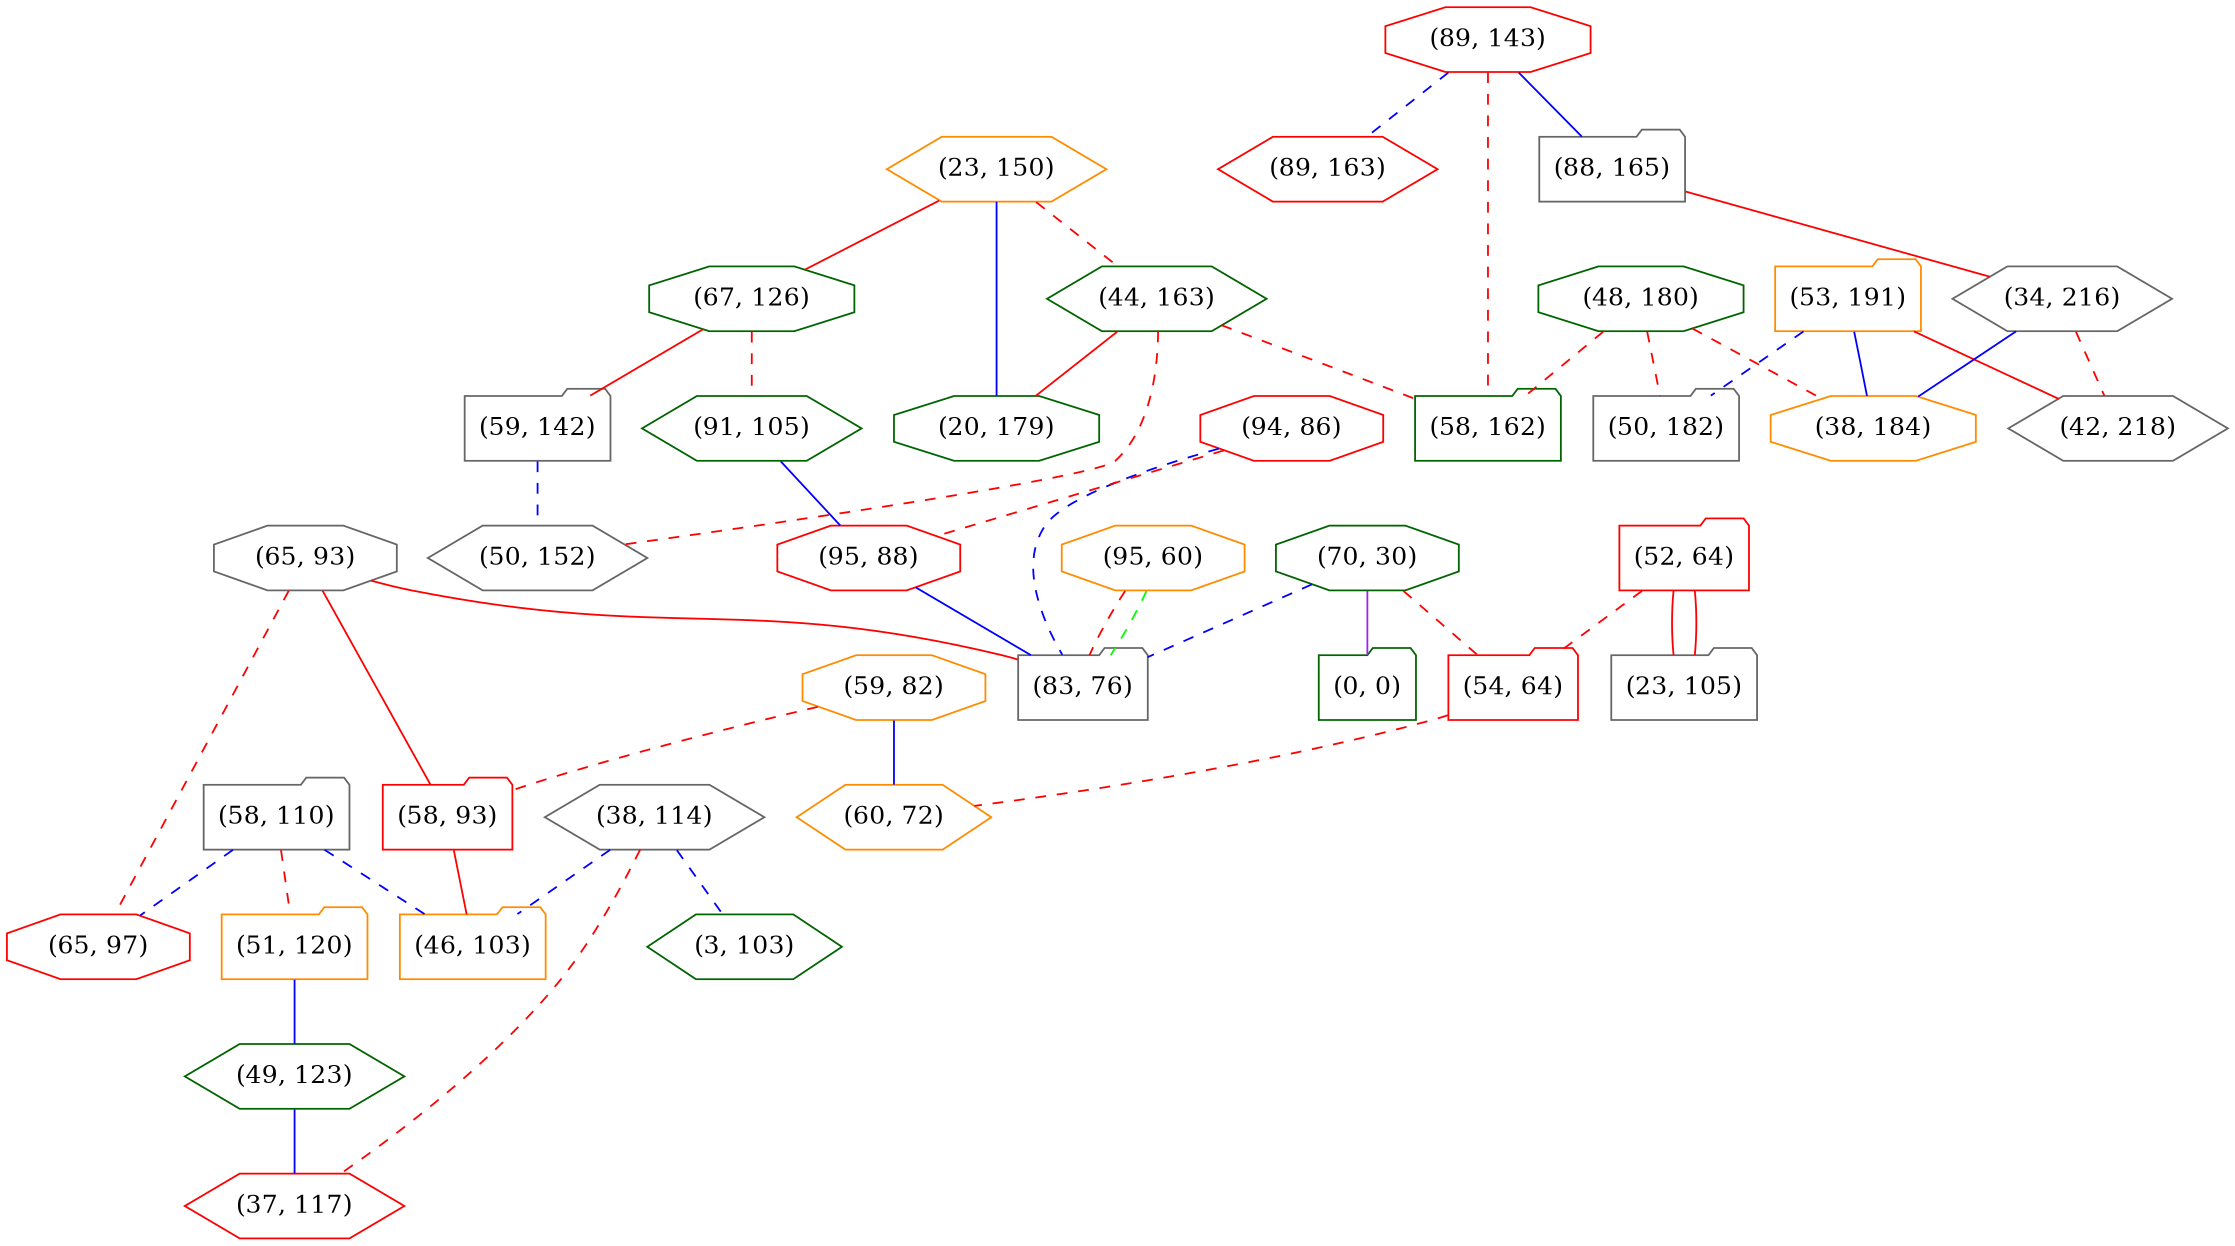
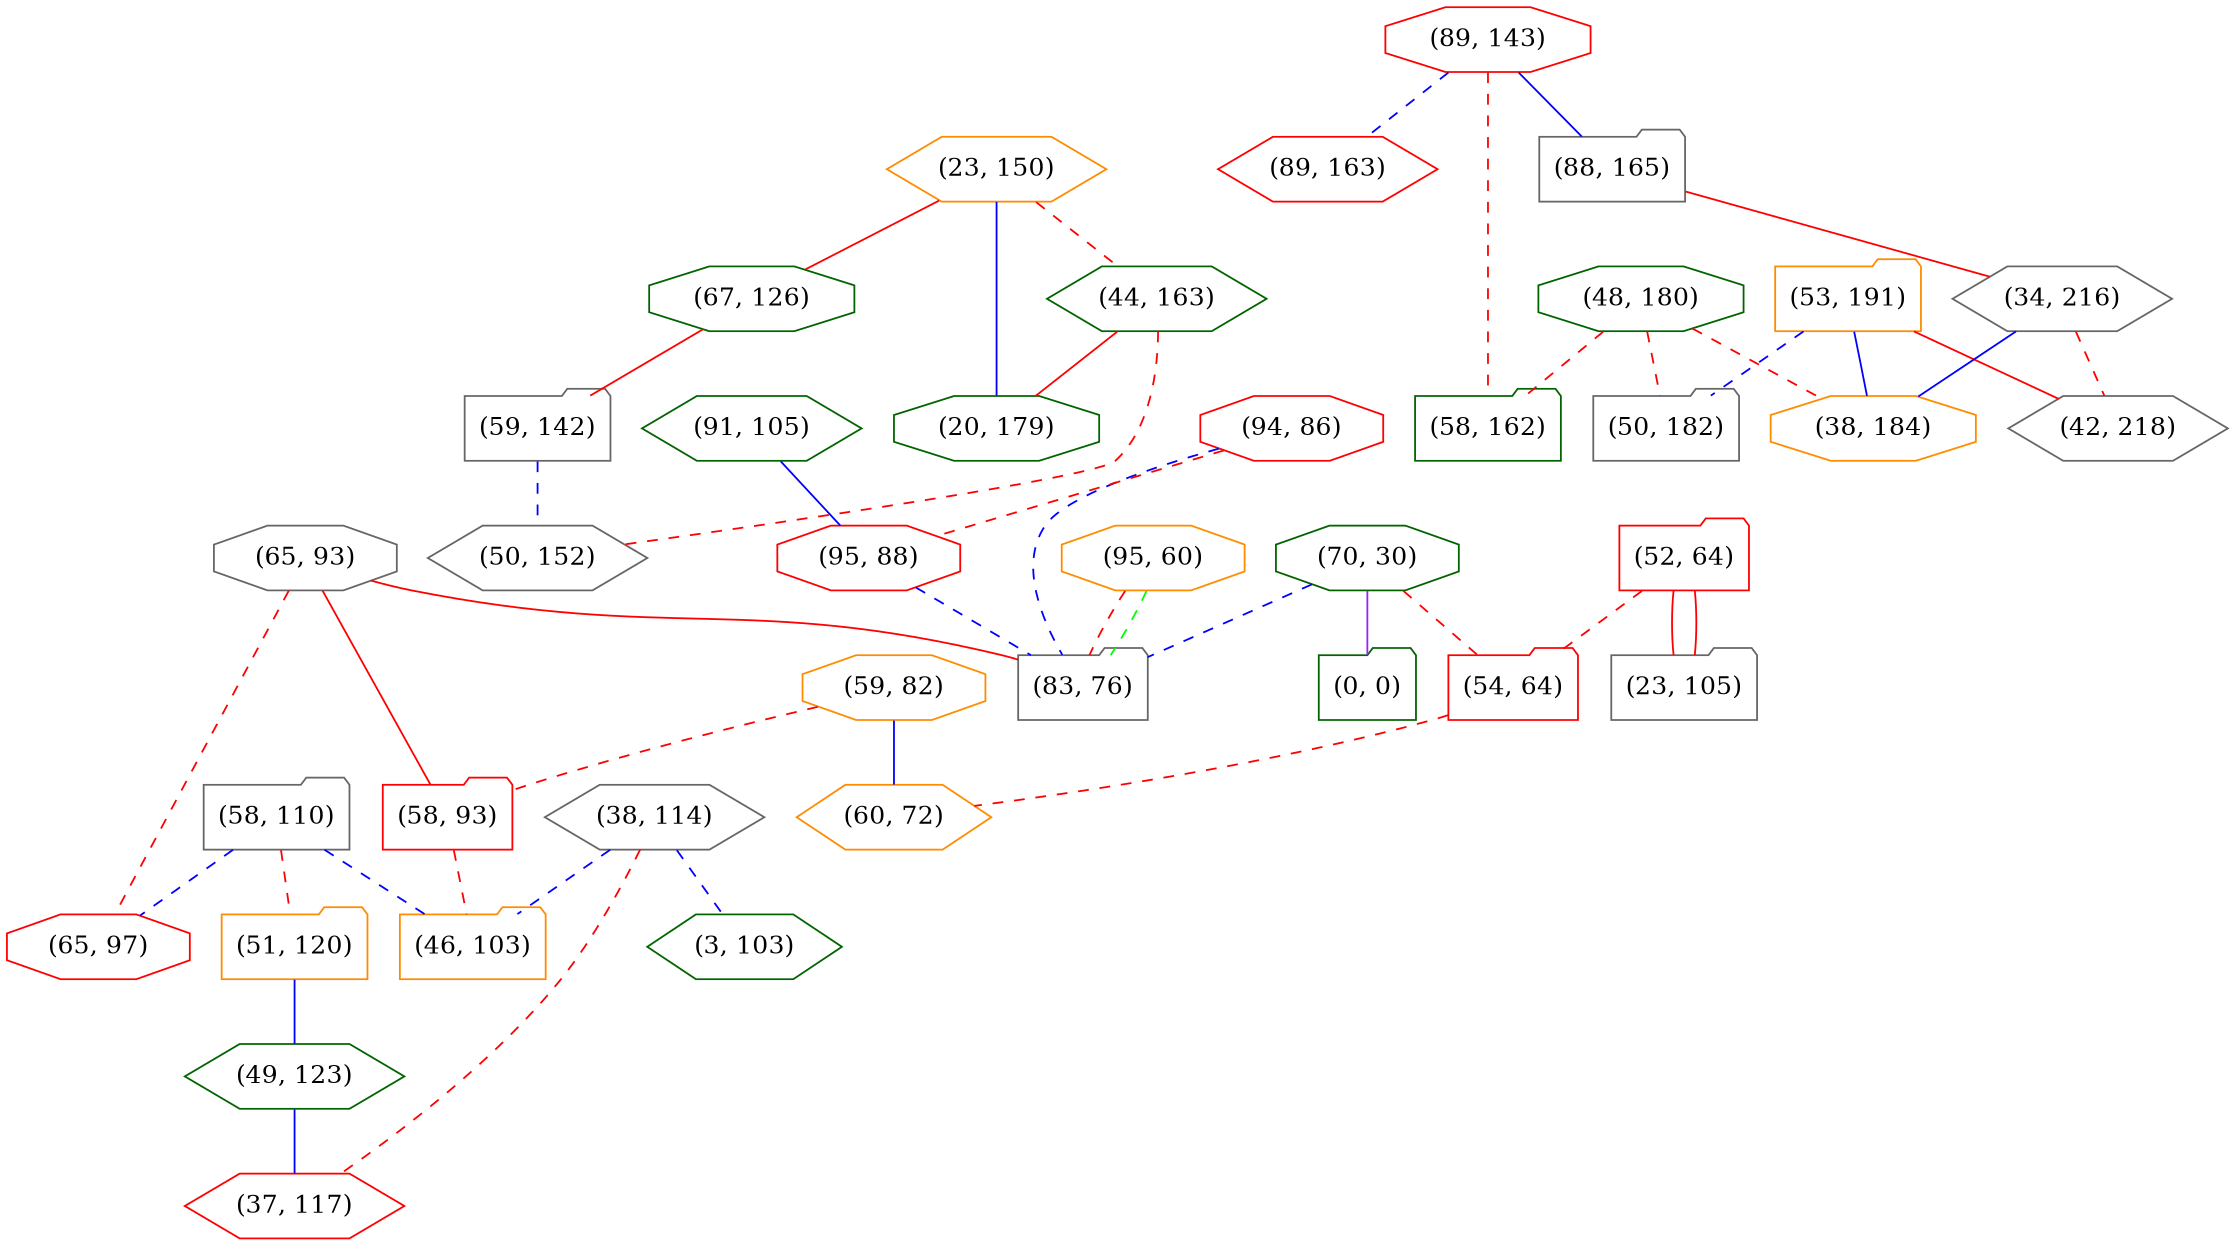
edge "(44, 163)" -- "(58, 162)": removed
edge "(67, 126)" -- "(91, 105)": removed
edge "(95, 88)" -- "(83, 76)": style solid -> dashed
edge "(58, 93)" -- "(46, 103)": style solid -> dashed
